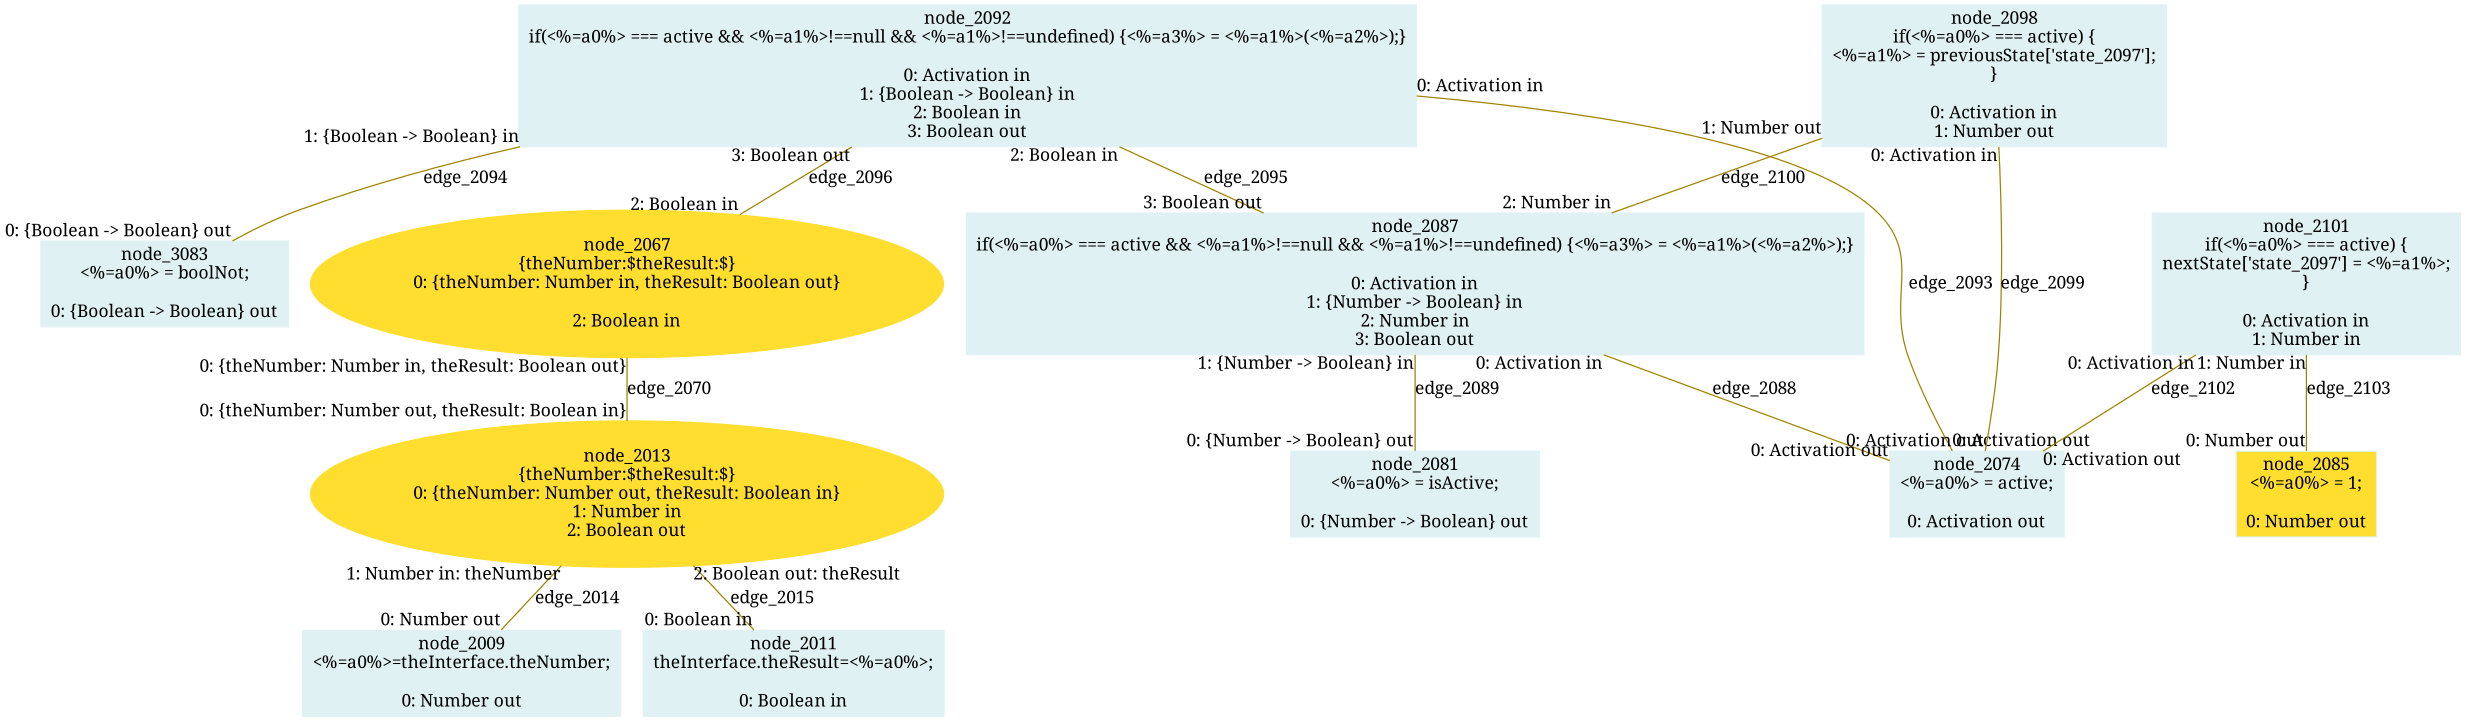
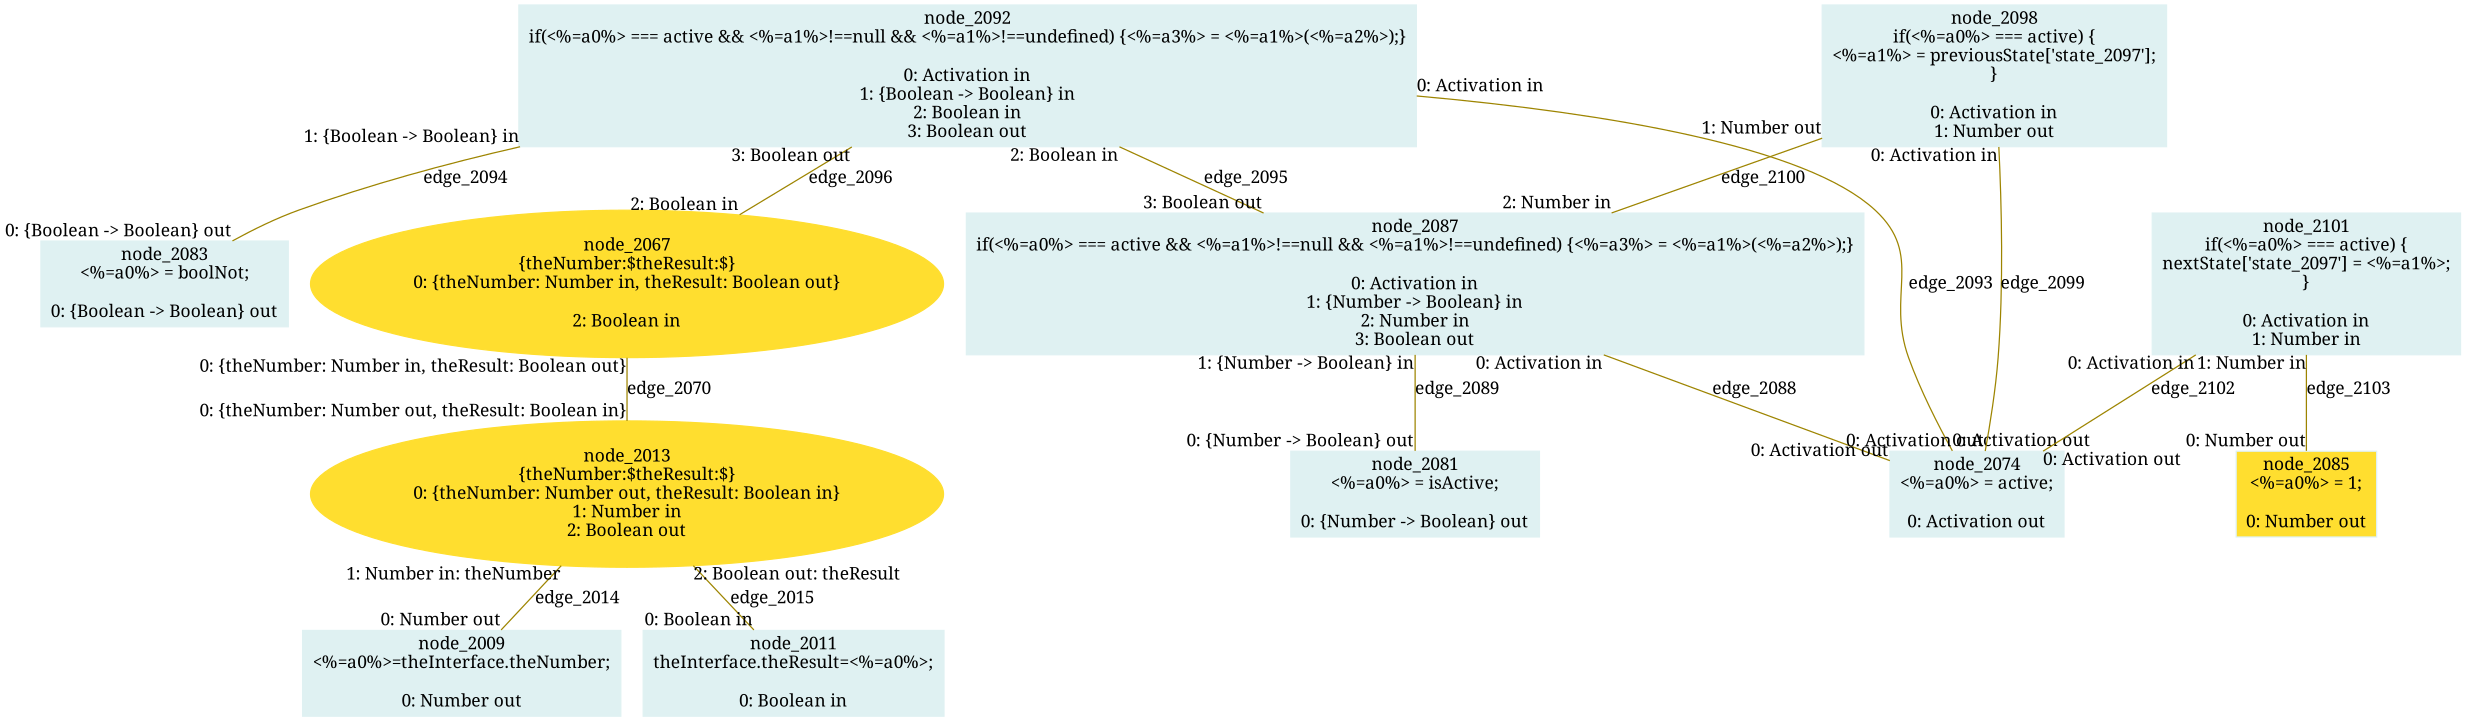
node "node_3083 <%=a0%> = boolNot; 0: {Boolean -> Boolean} out": label "node_3083 <%=a0%> = boolNot; 0: {Boolean -> Boolean} out" -> "node_2083 <%=a0%> = boolNot; 0: {Boolean -> Boolean} out"
